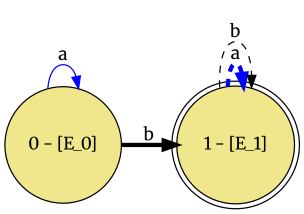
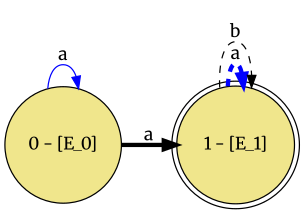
edge "0 - [E_0]" -> "1 - [E_1]": label "b" -> "a"
